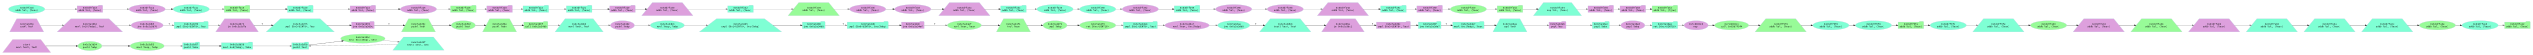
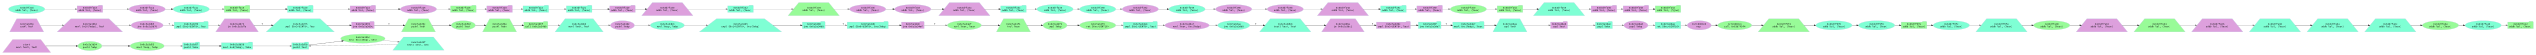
node "0x63d7fa44 addb %al, (%eax)": shape folder -> ellipse
node "0x63d7fa54 nop %al, (%eax)": label "0x63d7fa54 nop %al, (%eax)" -> "0x63d7fa54 addb %al, (%eax)"
